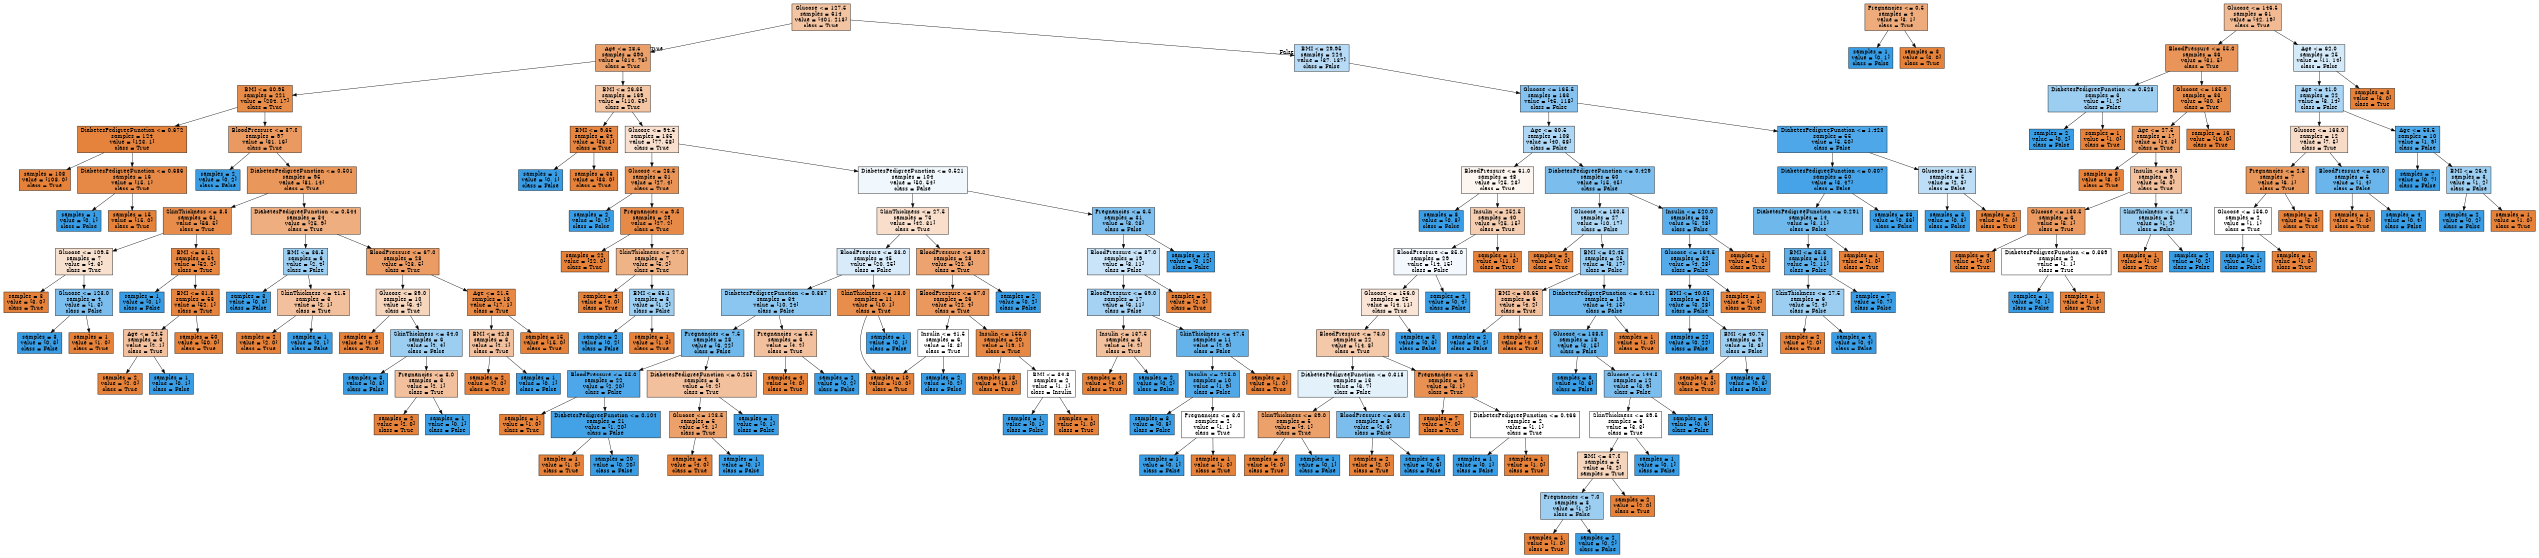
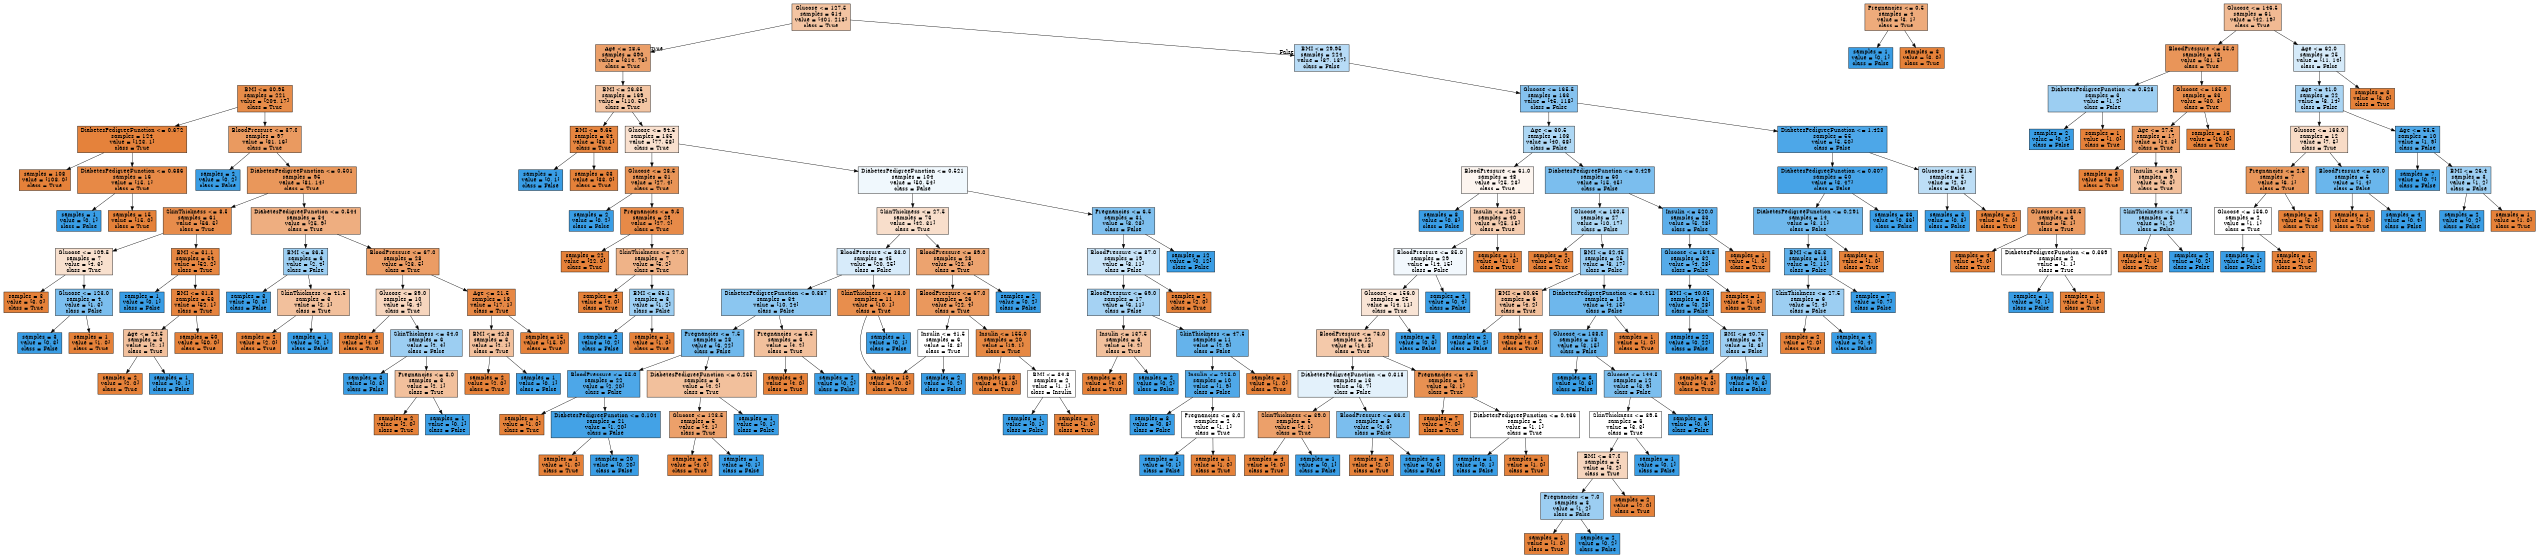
edge "Age <= 28.5 samples = 390 value = [314, 76] class = True" -> "BMI <= 30.95 samples = 221 value = [204, 17] class = True": removed
edge "Insulin <= 69.5 samples = 9 value = [6, 3] class = True" -> "Glucose <= 133.5 samples = 6 value = [5, 1] class = True": removed
node "BMI <= 37.0 samples = 5 value = [3, 2] samples = True": label "BMI <= 37.0 samples = 5 value = [3, 2] samples = True" -> "BMI <= 37.0 samples = 5 value = [3, 2] class = True"
